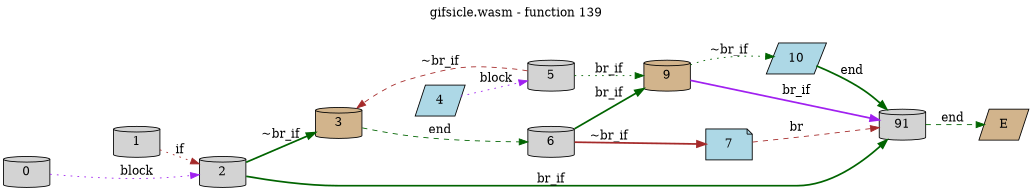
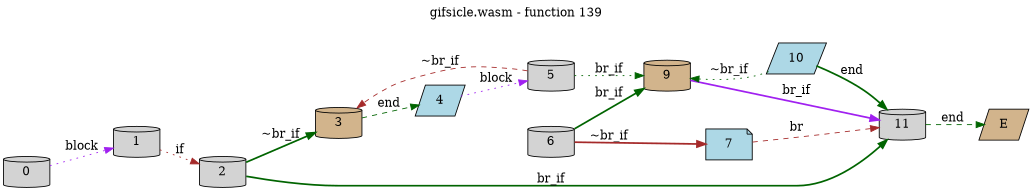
edge "9" -> "10": reversed
node "91": label "91" -> "11"
edge "3" -> "6": now "3" -> "4"
edge "0" -> "2": now "0" -> "1"
